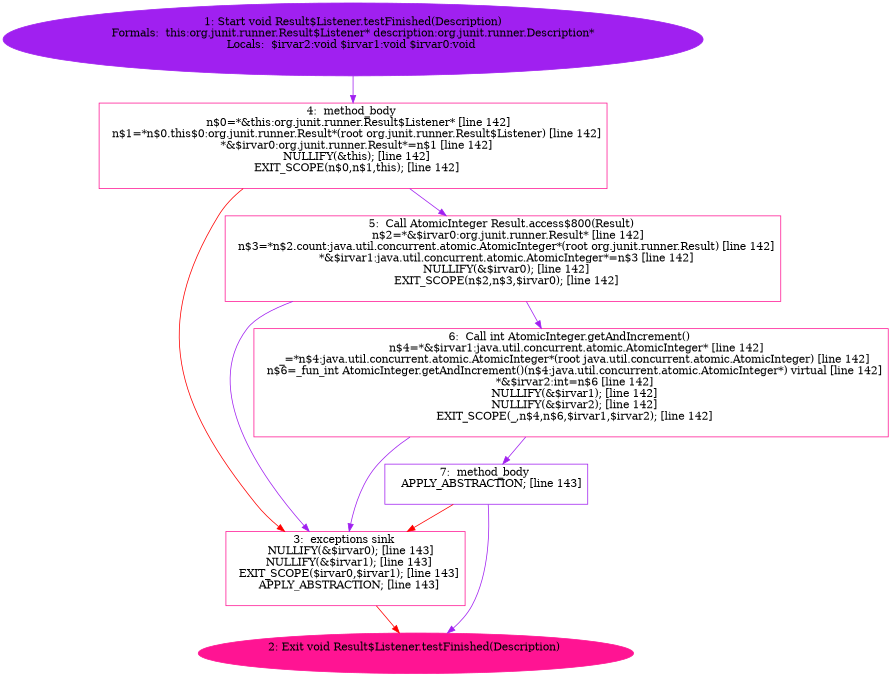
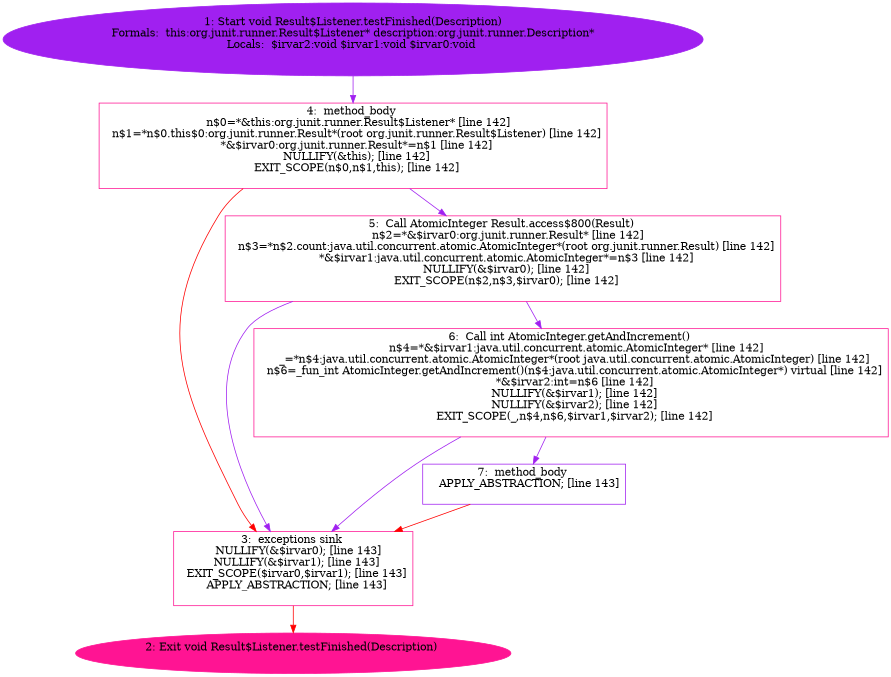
edge "7:  method_body APPLY_ABSTRACTION; [line 143]" -> "2: Exit void Result$Listener.testFinished(Description)": removed
